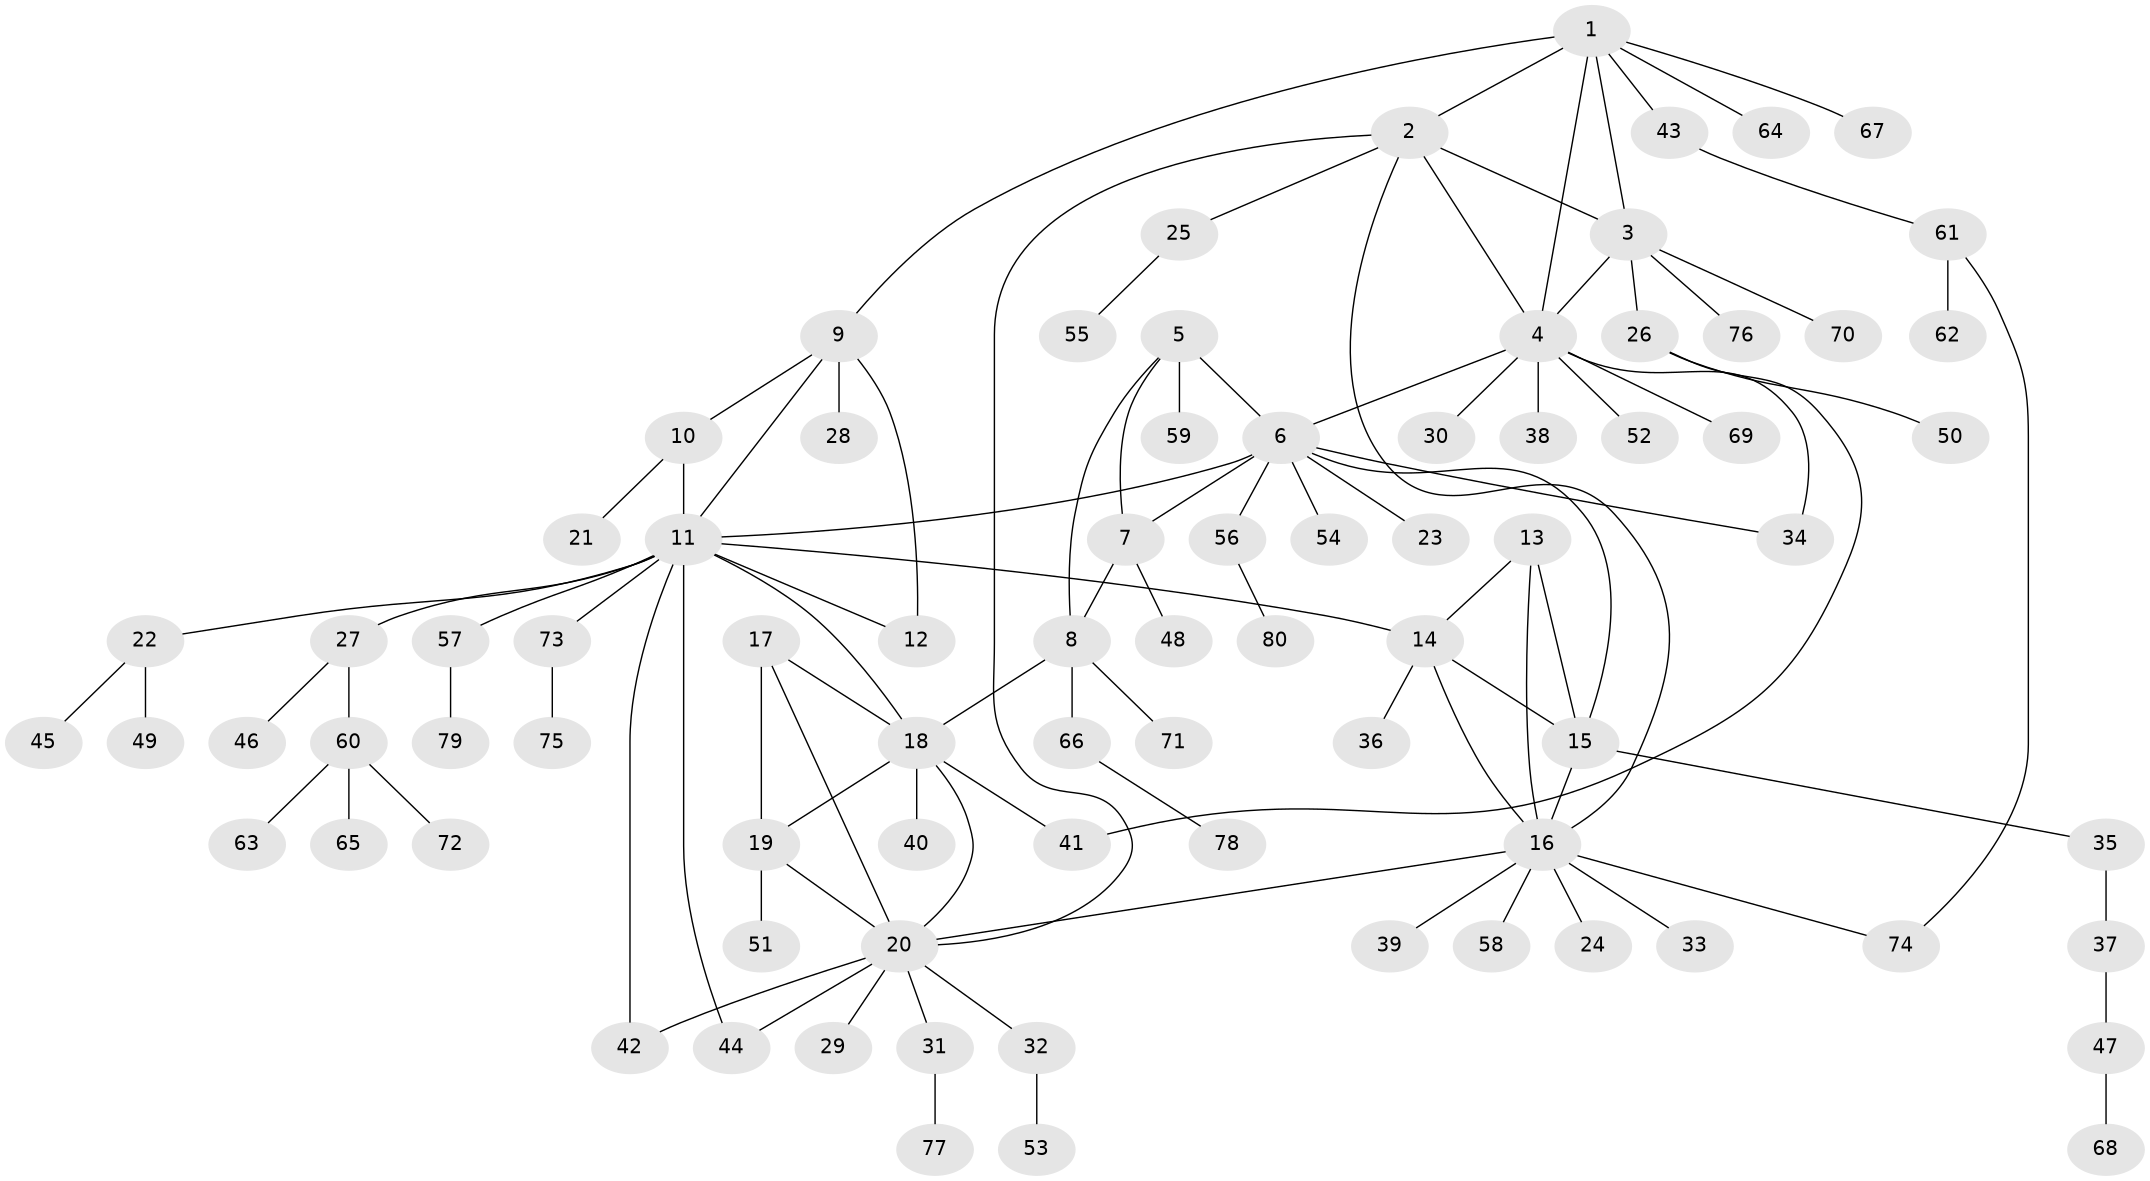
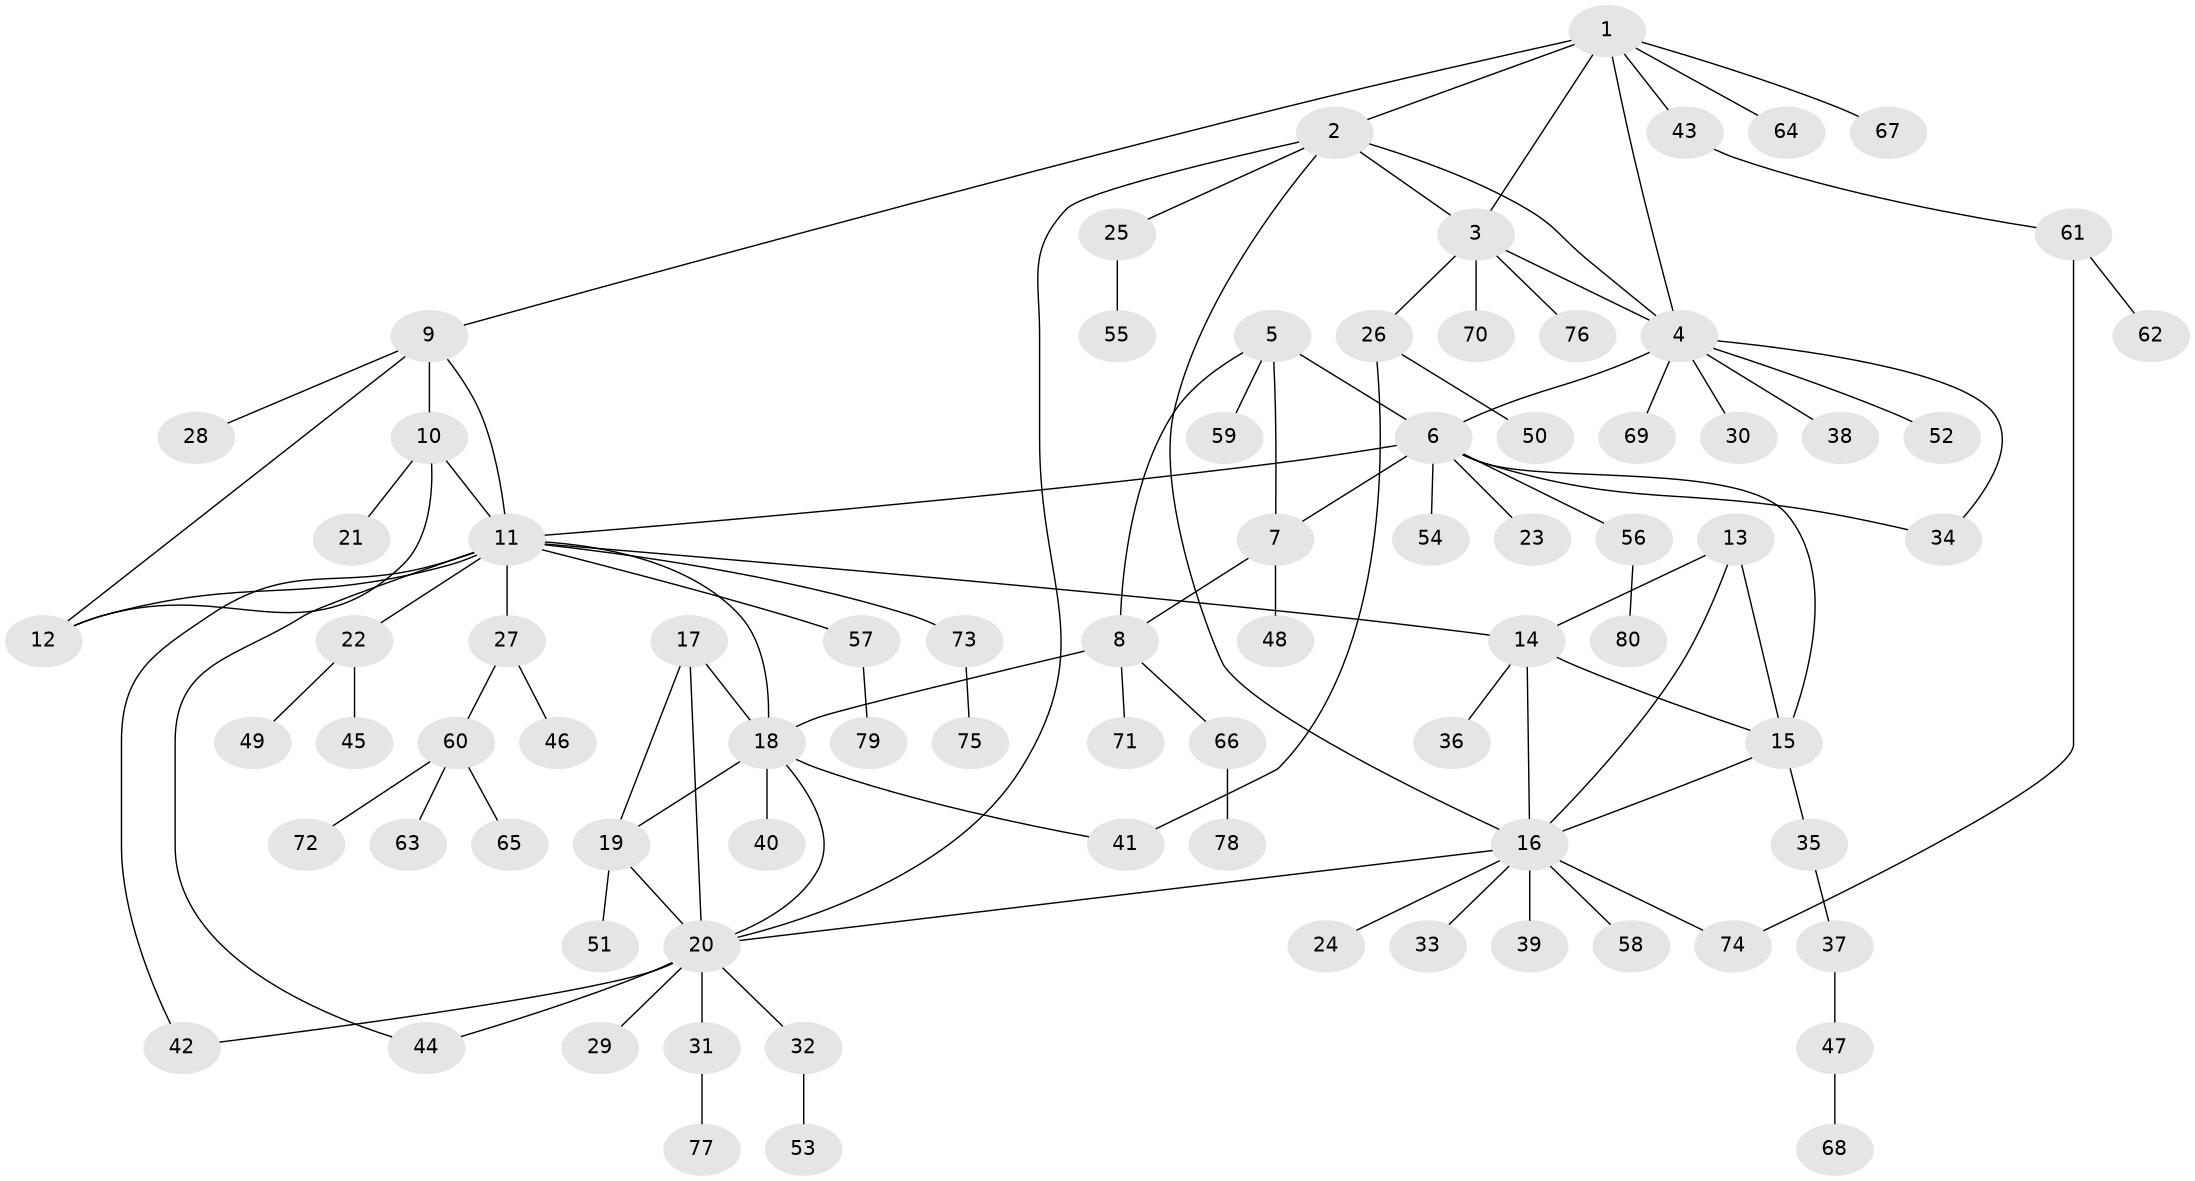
edge "10" -- "12": added
